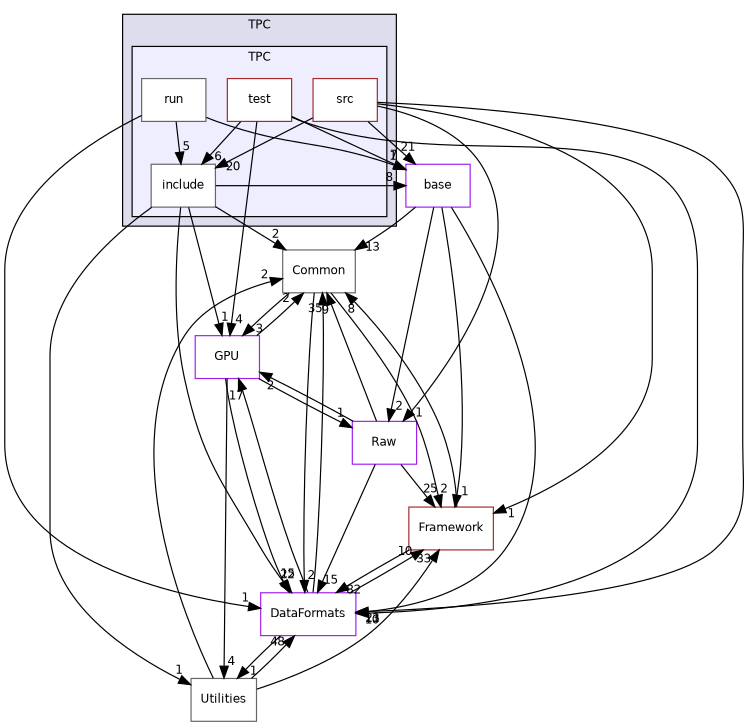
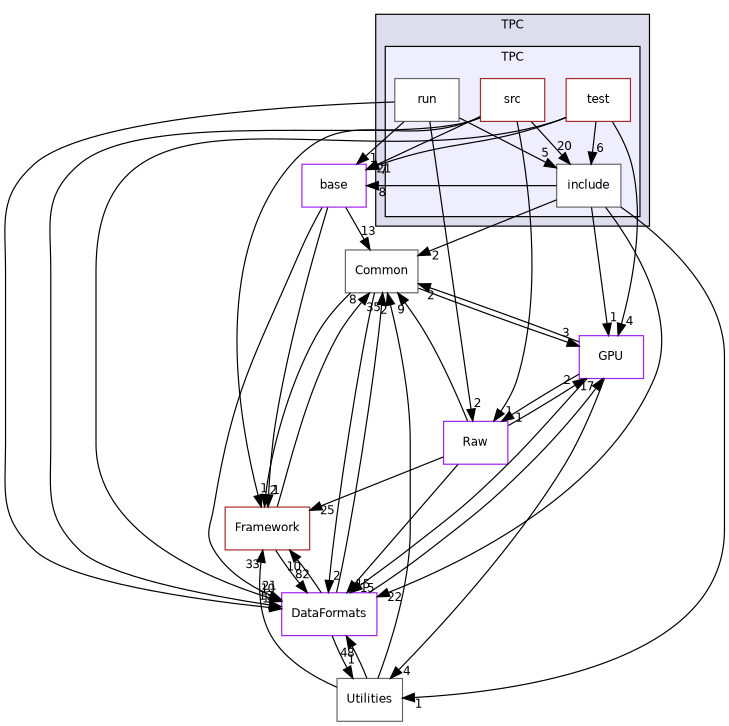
edge "base" -> "Raw": now "run" -> "Raw"
